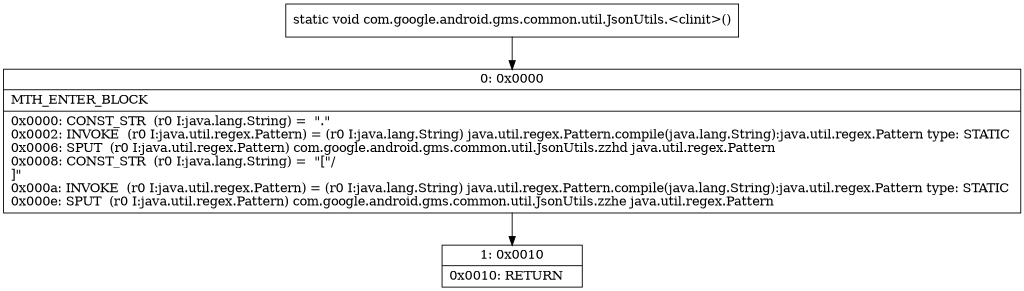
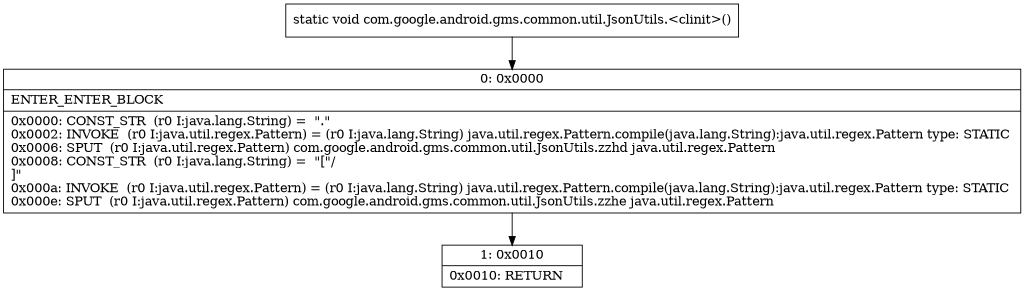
node "0: 0x0000": text "MTH_ENTER_BLOCK" -> "ENTER_ENTER_BLOCK"
